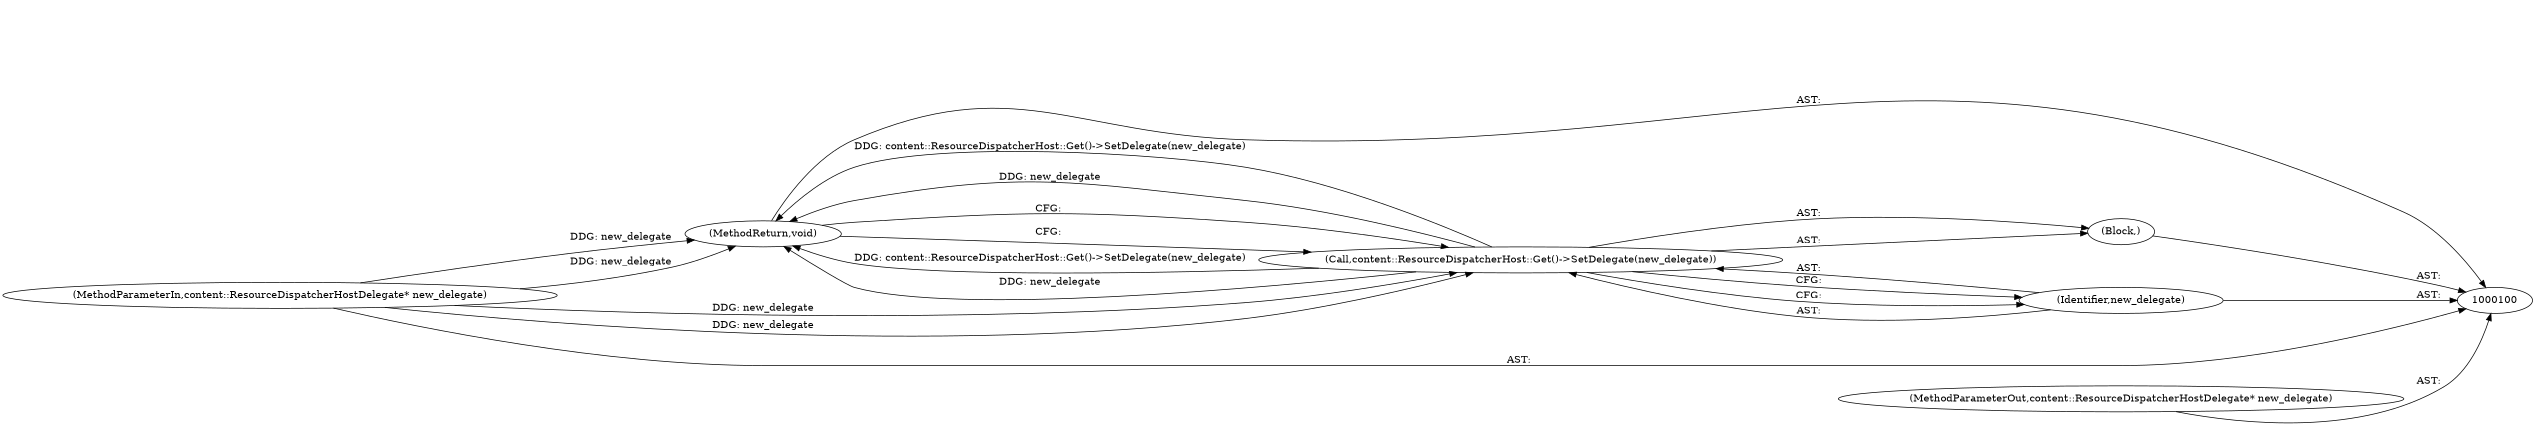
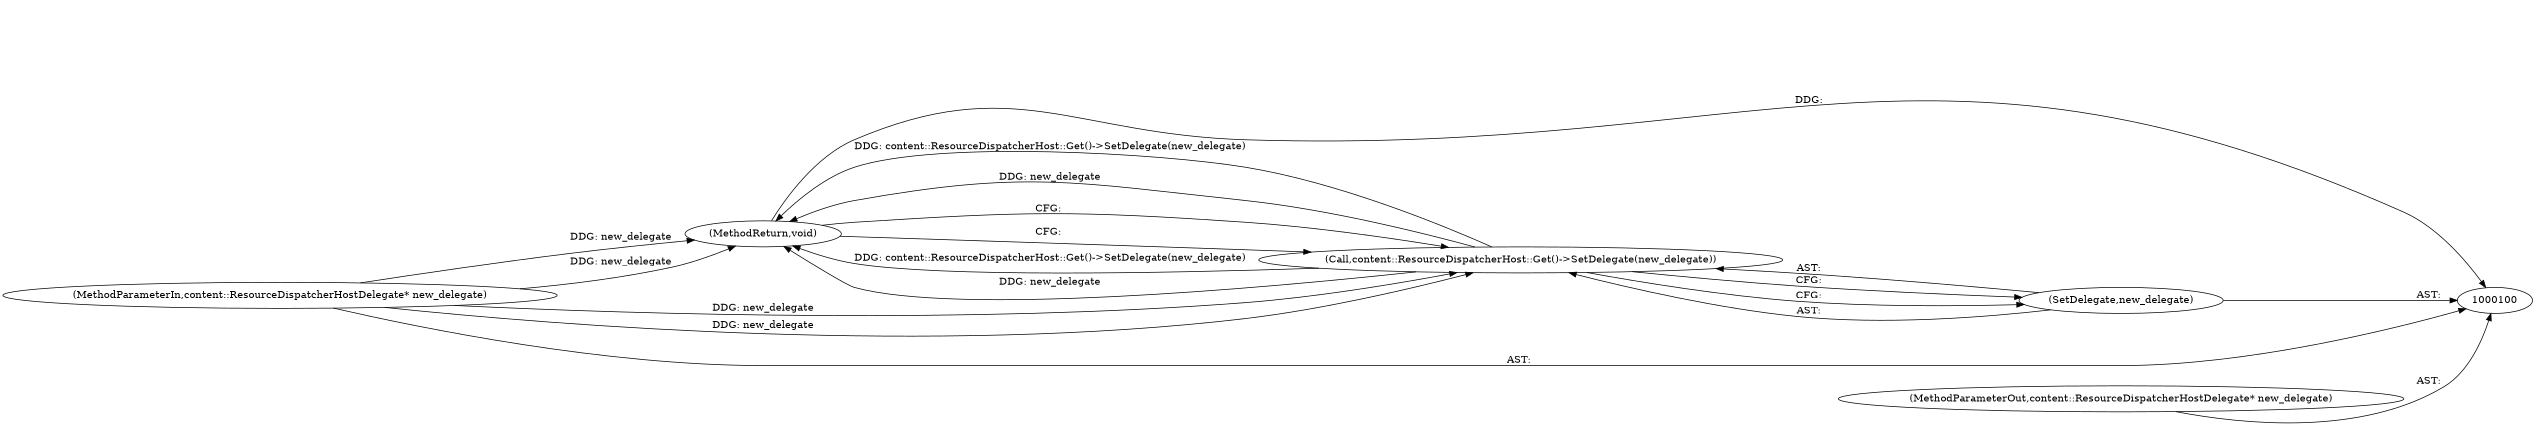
edge "(MethodReturn,void)" -> "1000100": label "AST: " -> "DDG: "
node "(Block,)": removed
node "(Identifier,new_delegate)": label "(Identifier,new_delegate)" -> "(SetDelegate,new_delegate)"
